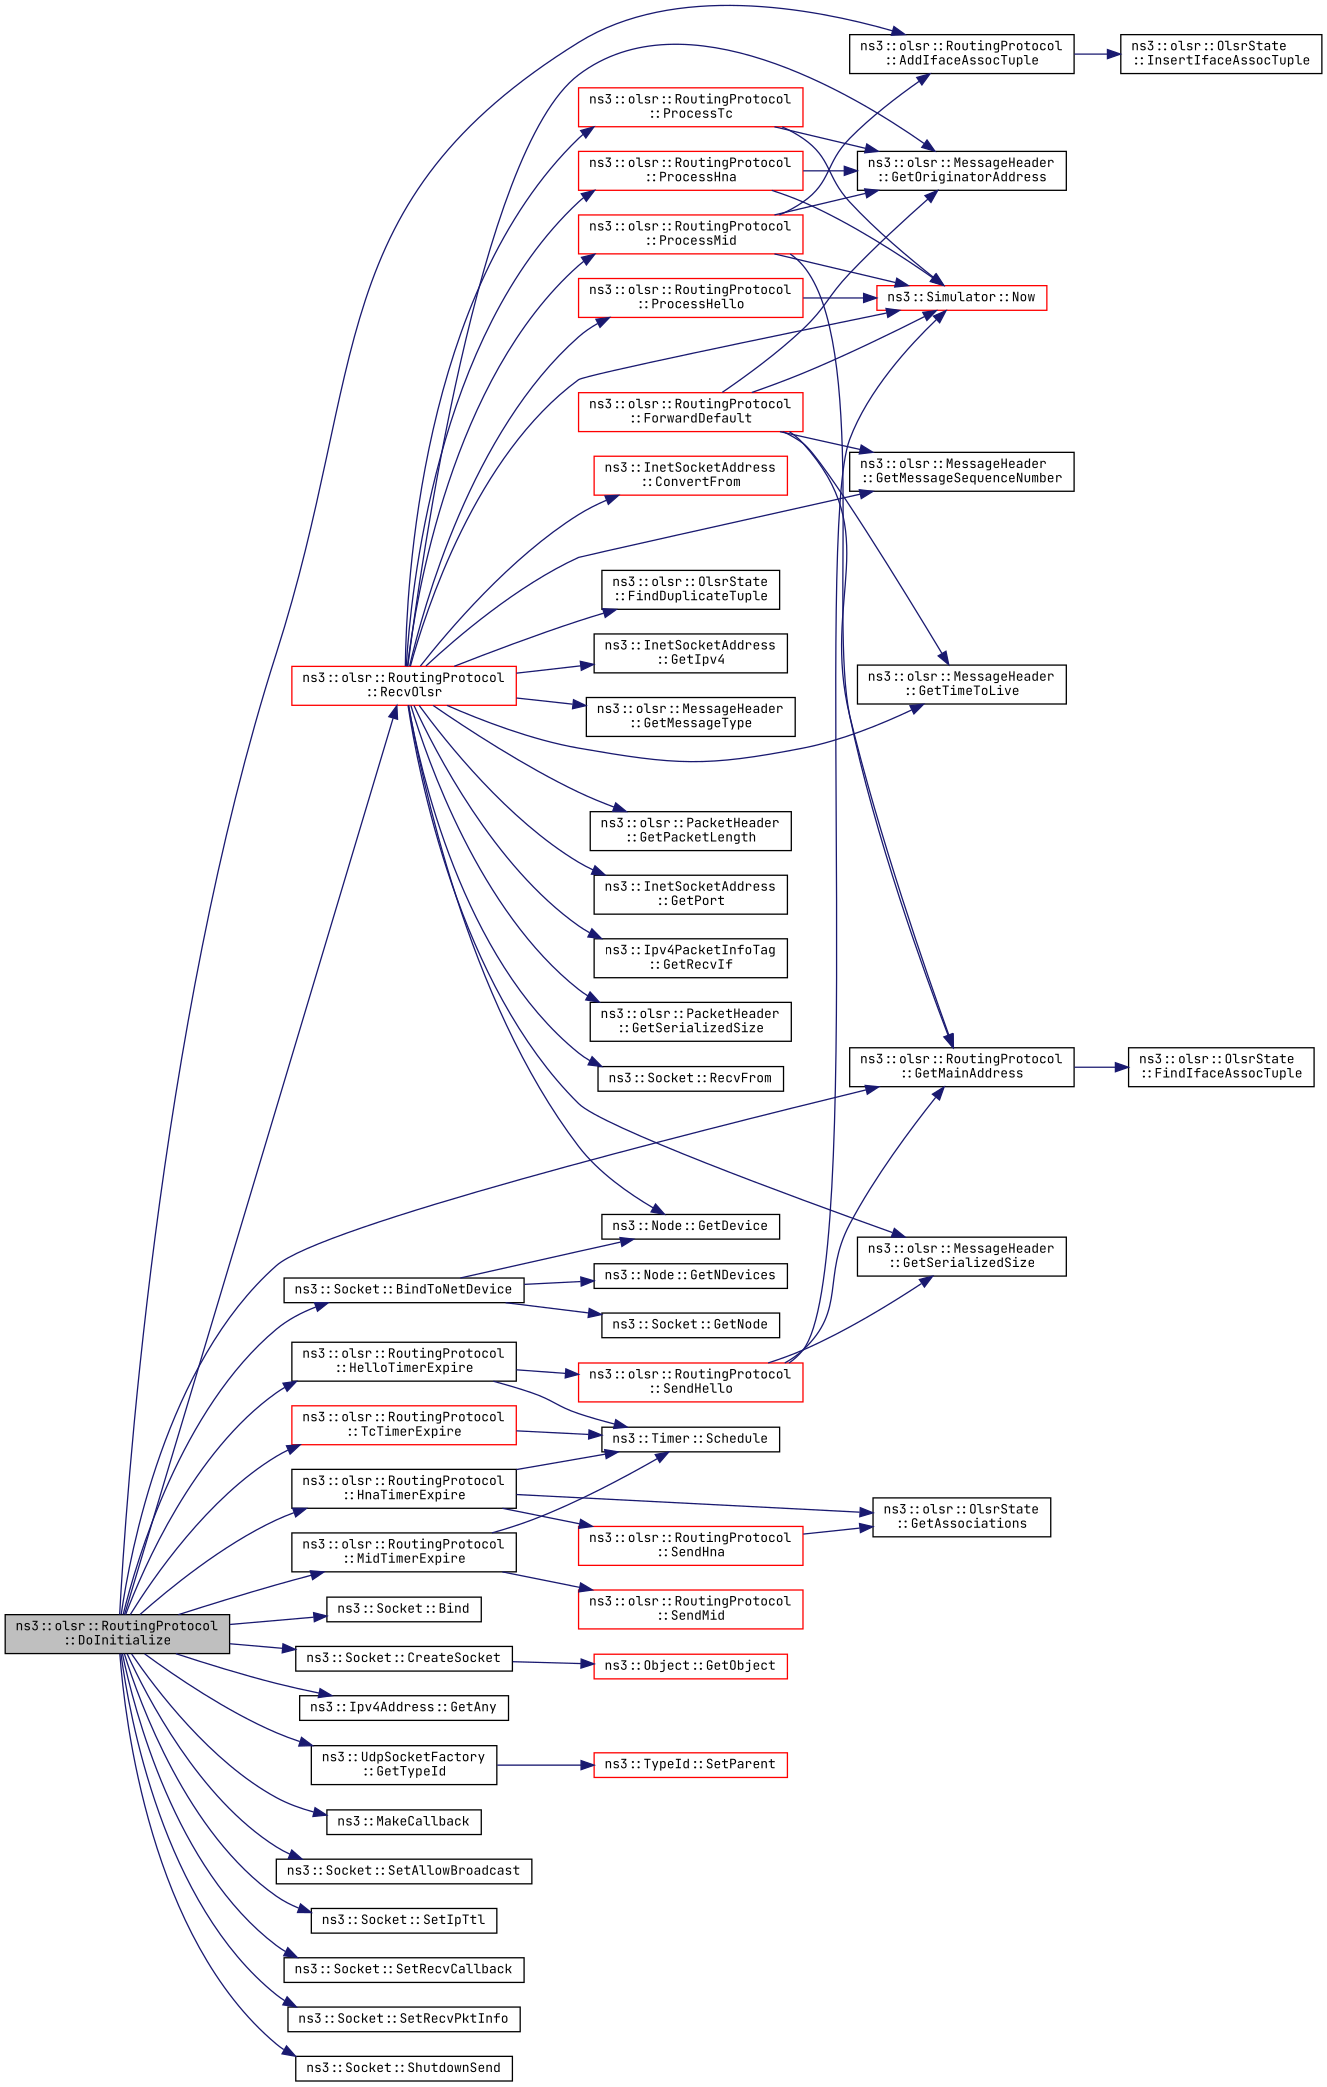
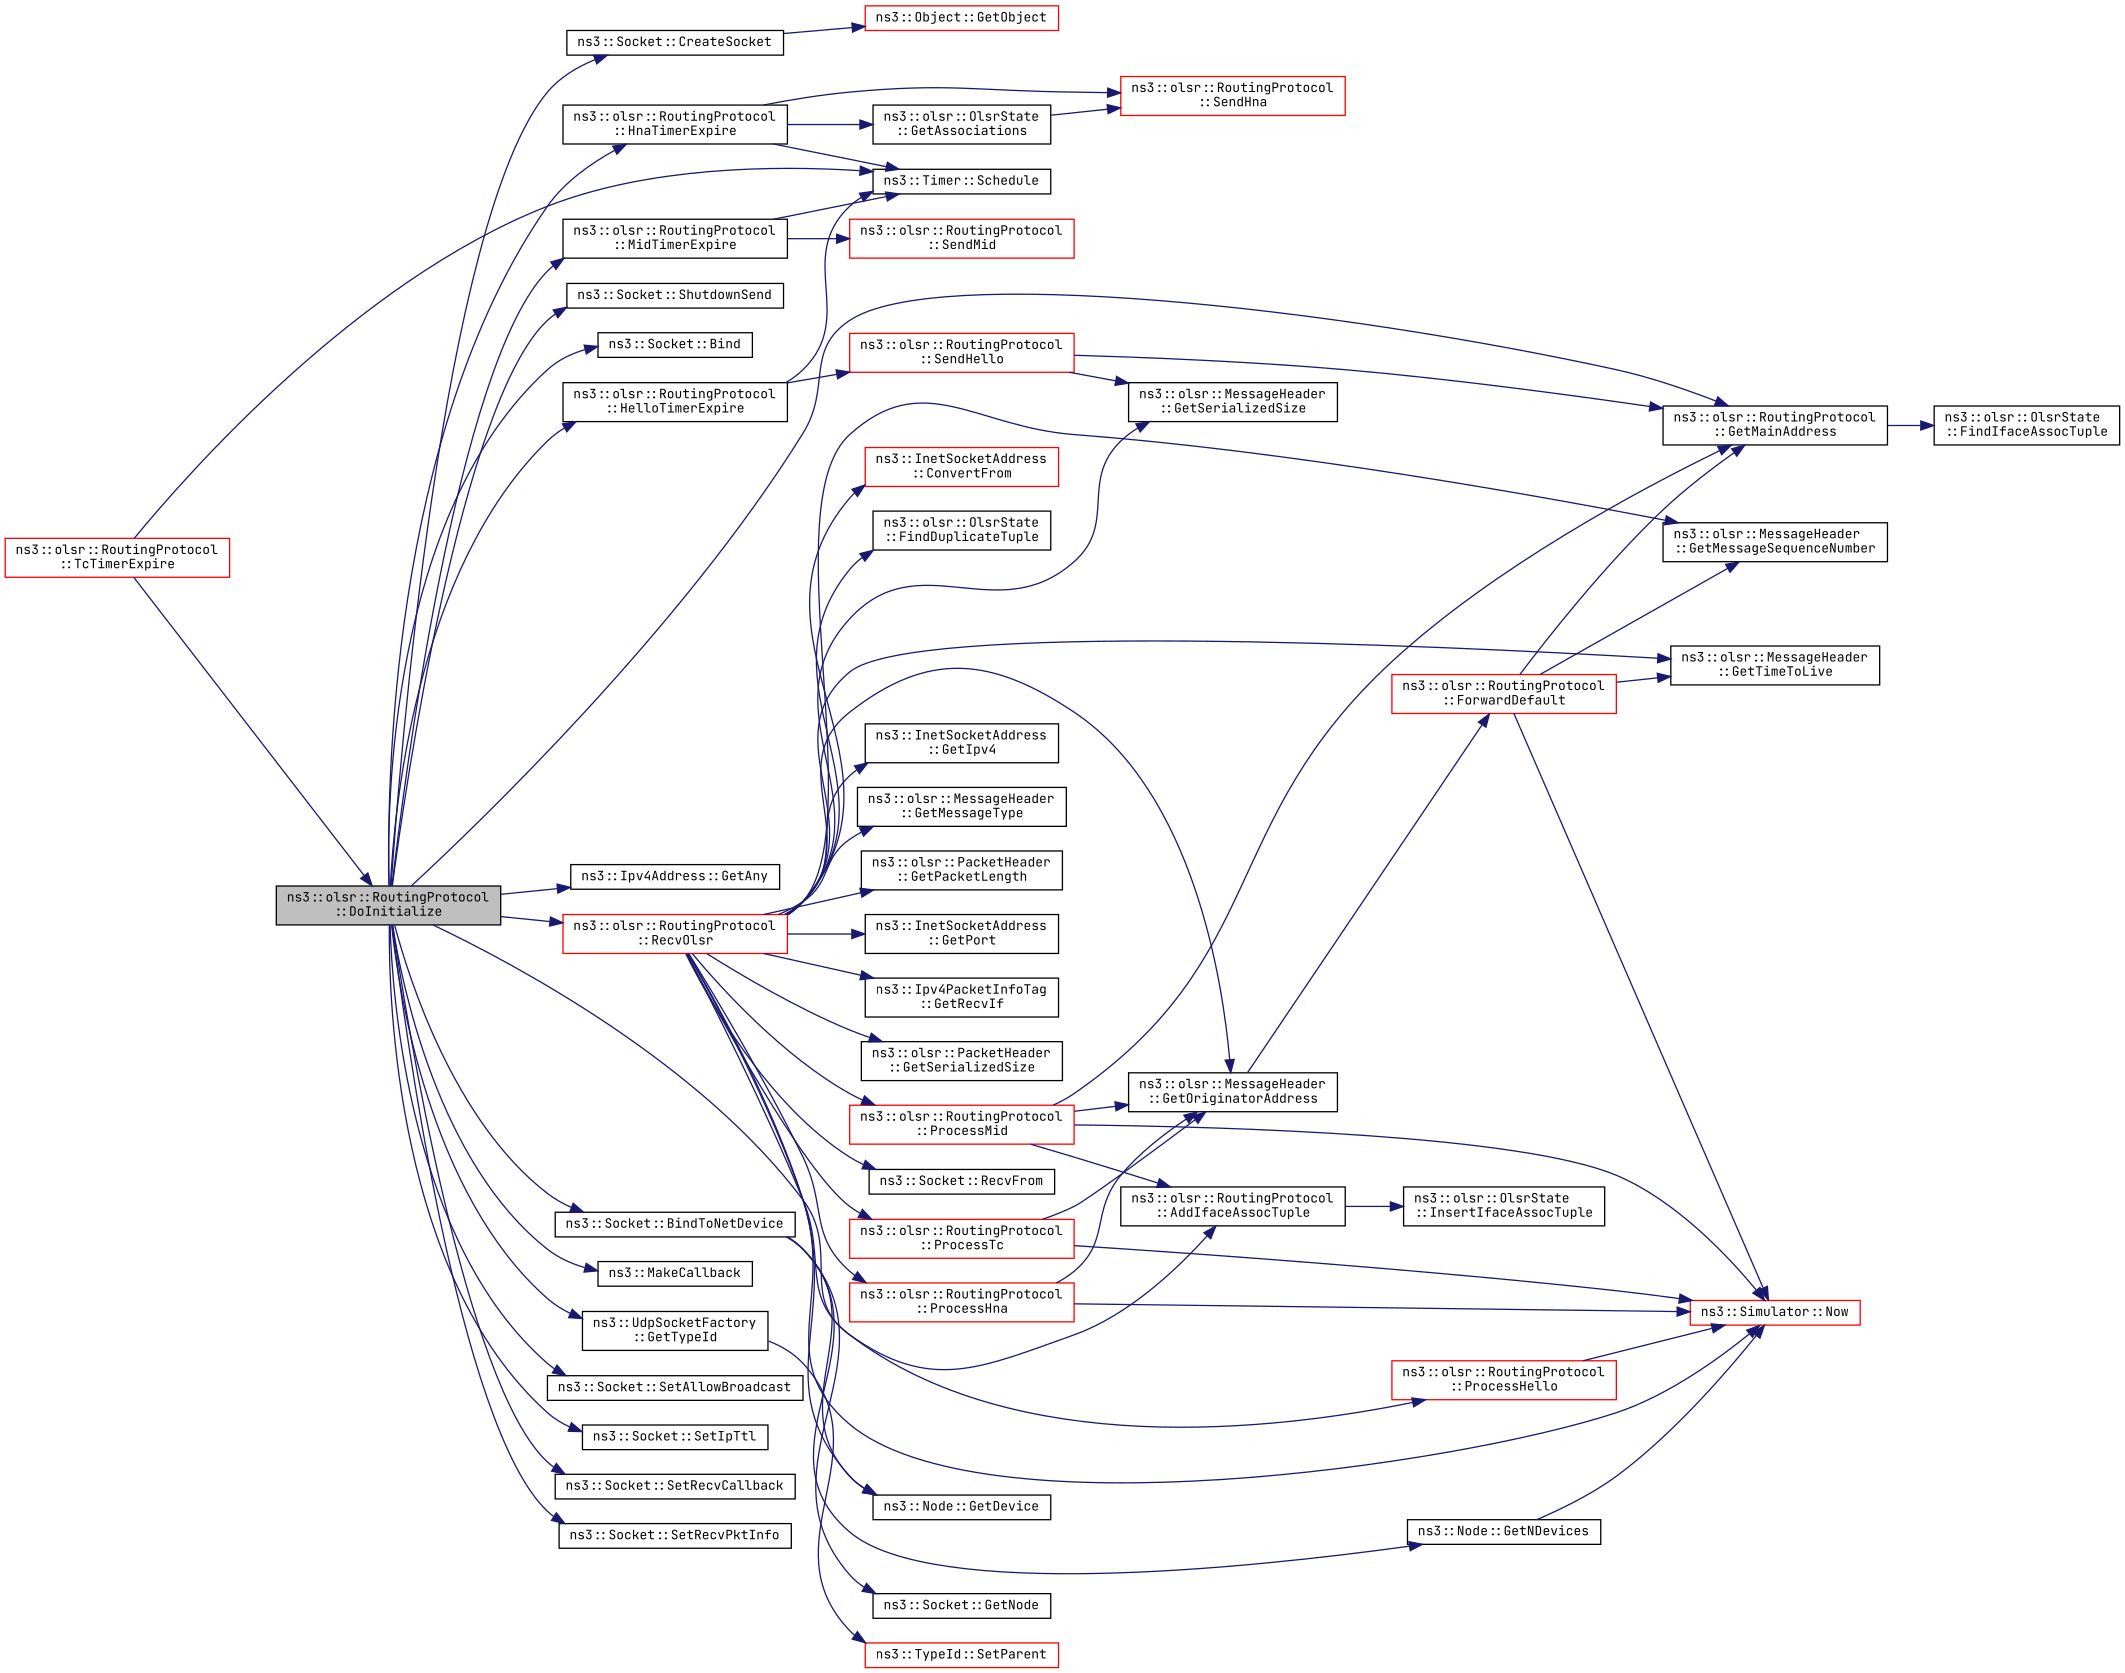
edge "ns3::olsr::RoutingProtocol ::ForwardDefault" -> "ns3::olsr::MessageHeader ::GetOriginatorAddress": reversed
edge "ns3::olsr::RoutingProtocol ::SendHello" -> "ns3::Simulator::Now": now "ns3::Node::GetNDevices" -> "ns3::Simulator::Now"
edge "ns3::olsr::RoutingProtocol ::DoInitialize" -> "ns3::olsr::RoutingProtocol ::TcTimerExpire": reversed
edge "ns3::olsr::RoutingProtocol ::SendHna" -> "ns3::olsr::OlsrState ::GetAssociations": reversed
